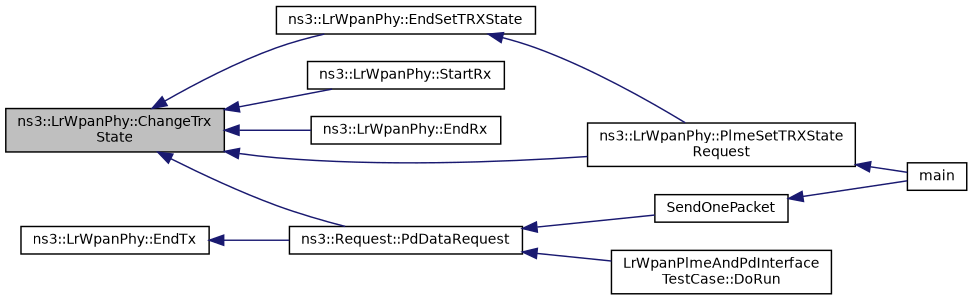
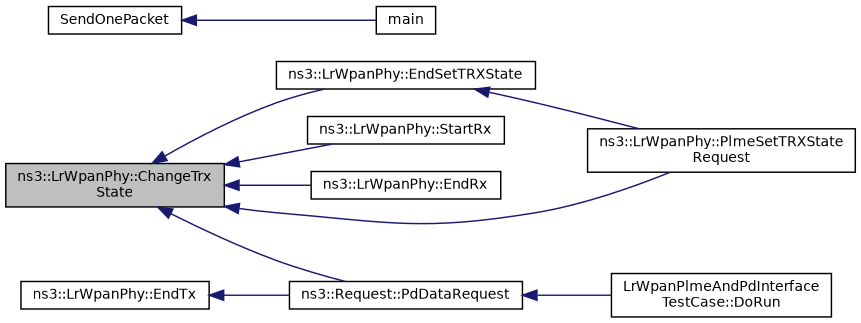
edge "main" -> "ns3::LrWpanPhy::PlmeSetTRXState Request": removed
edge "SendOnePacket" -> "ns3::Request::PdDataRequest": removed
